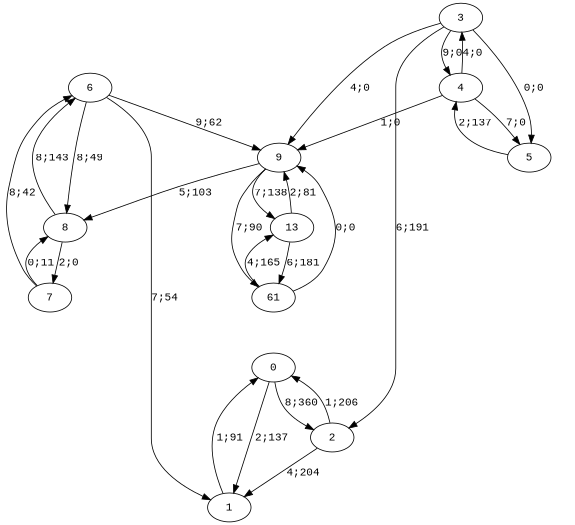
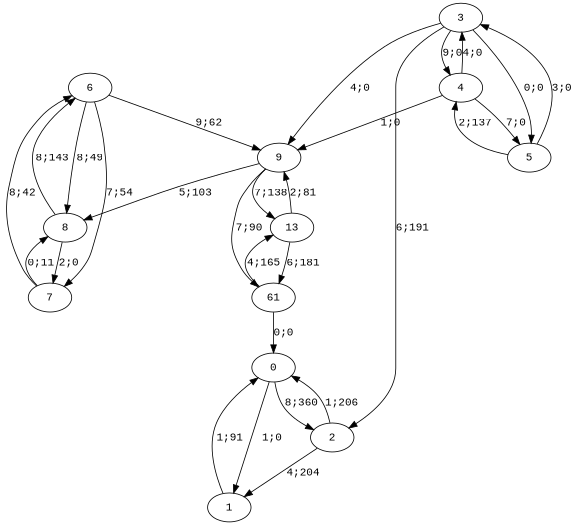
edge "5" -> "3": added, label "3;0"
edge "61" -> "9": now "61" -> "0"
edge "6" -> "1": now "6" -> "7"
edge "0" -> "1": label "2;137" -> "1;0"
